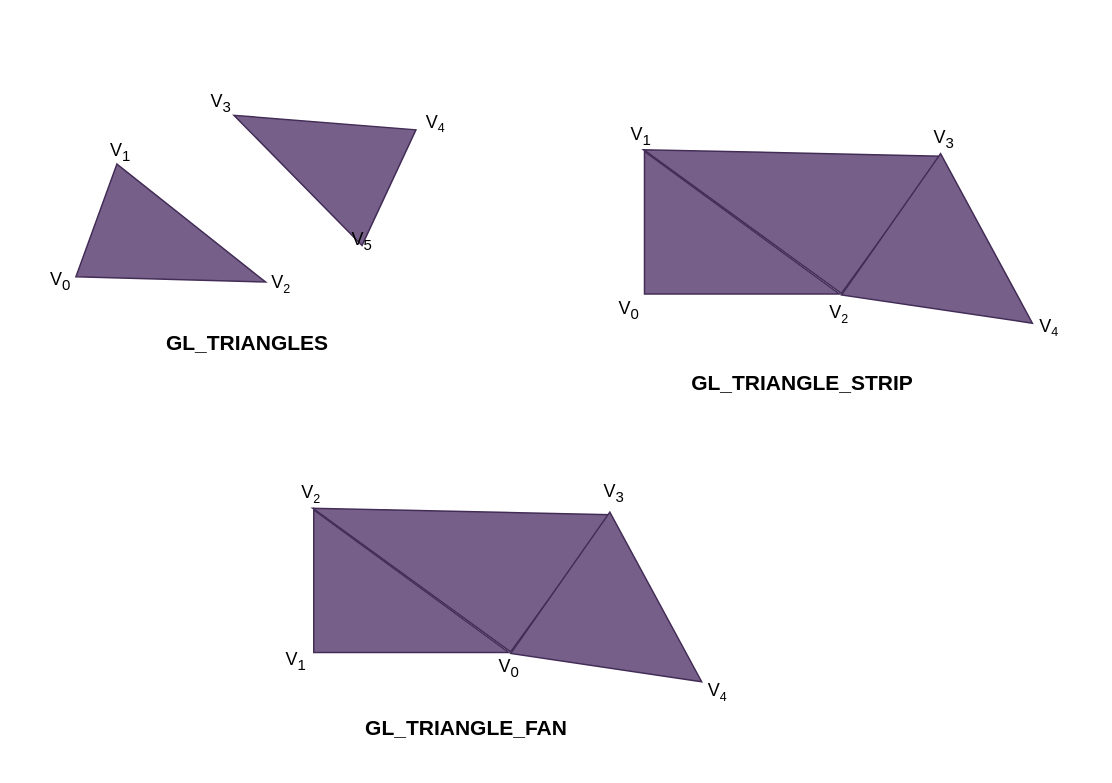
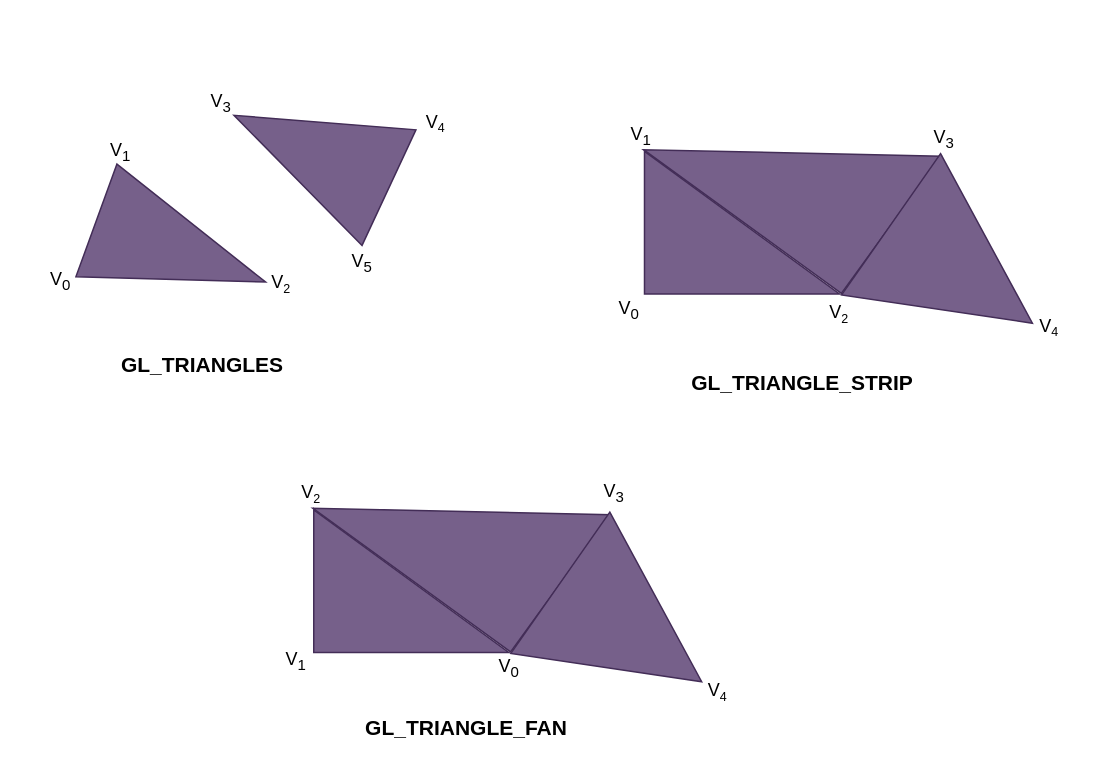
node "V5": moved (362, 241) -> (362, 263)
node "GL_TRIANGLES": moved (248, 343) -> (203, 365)
